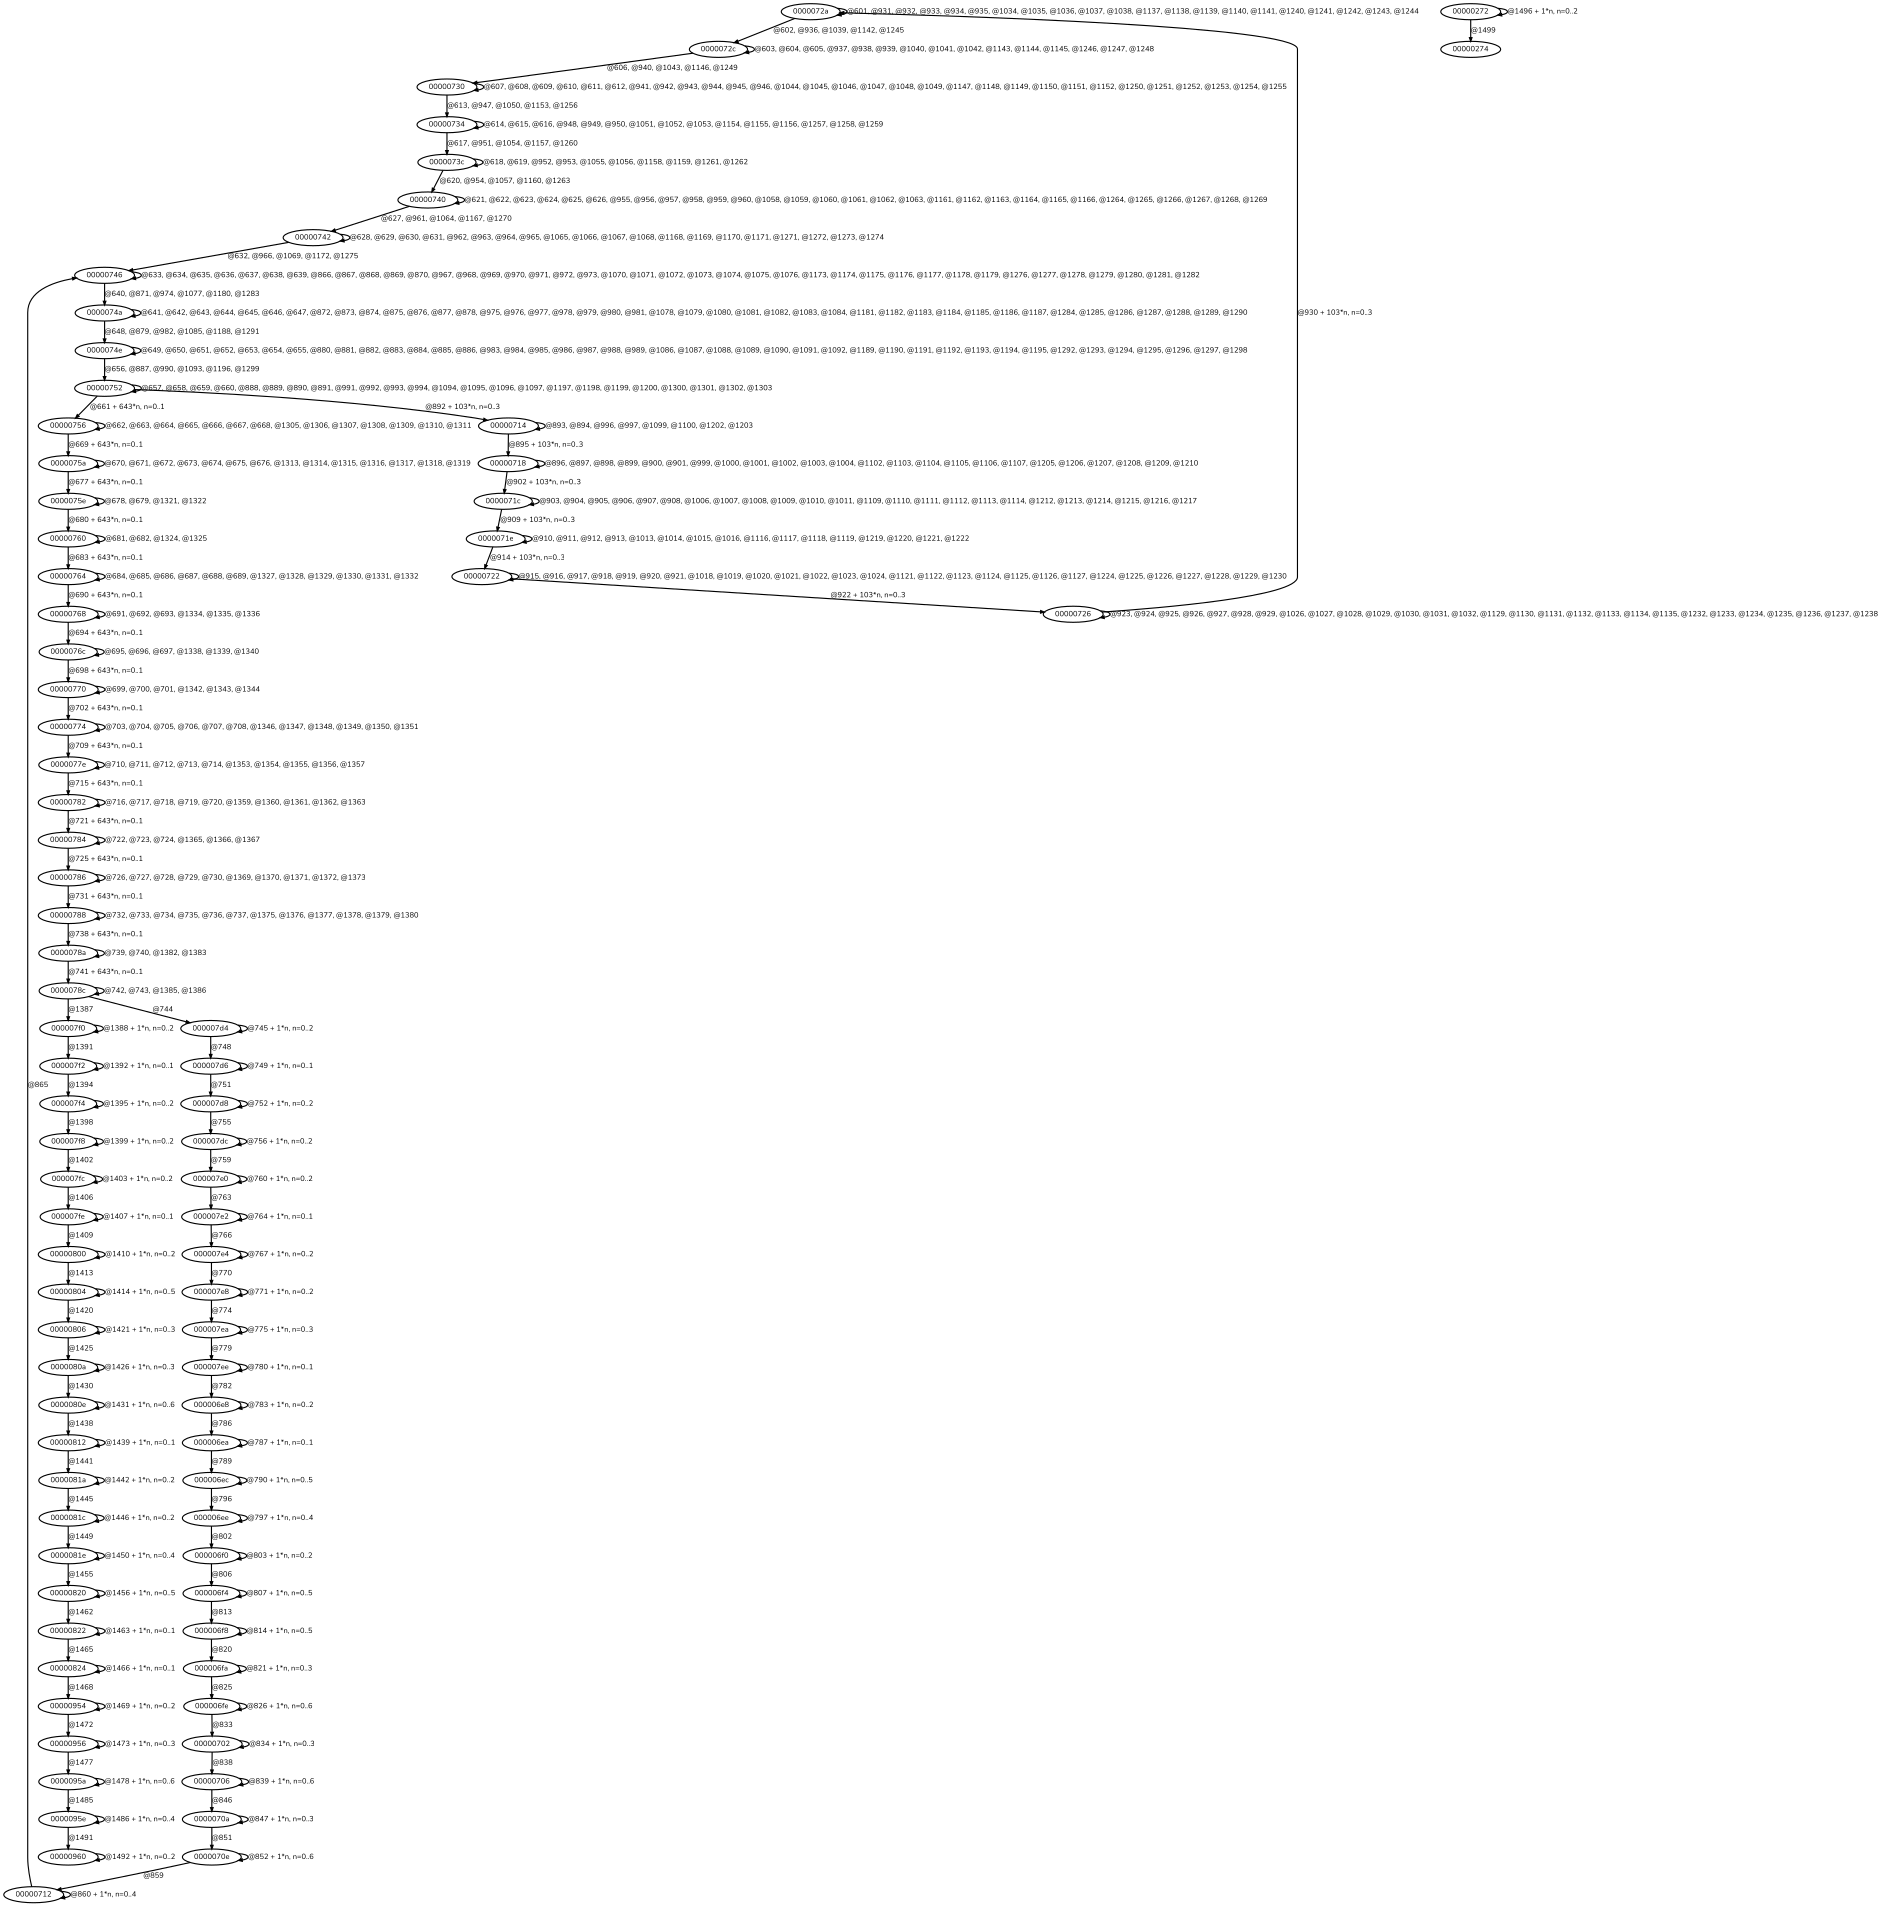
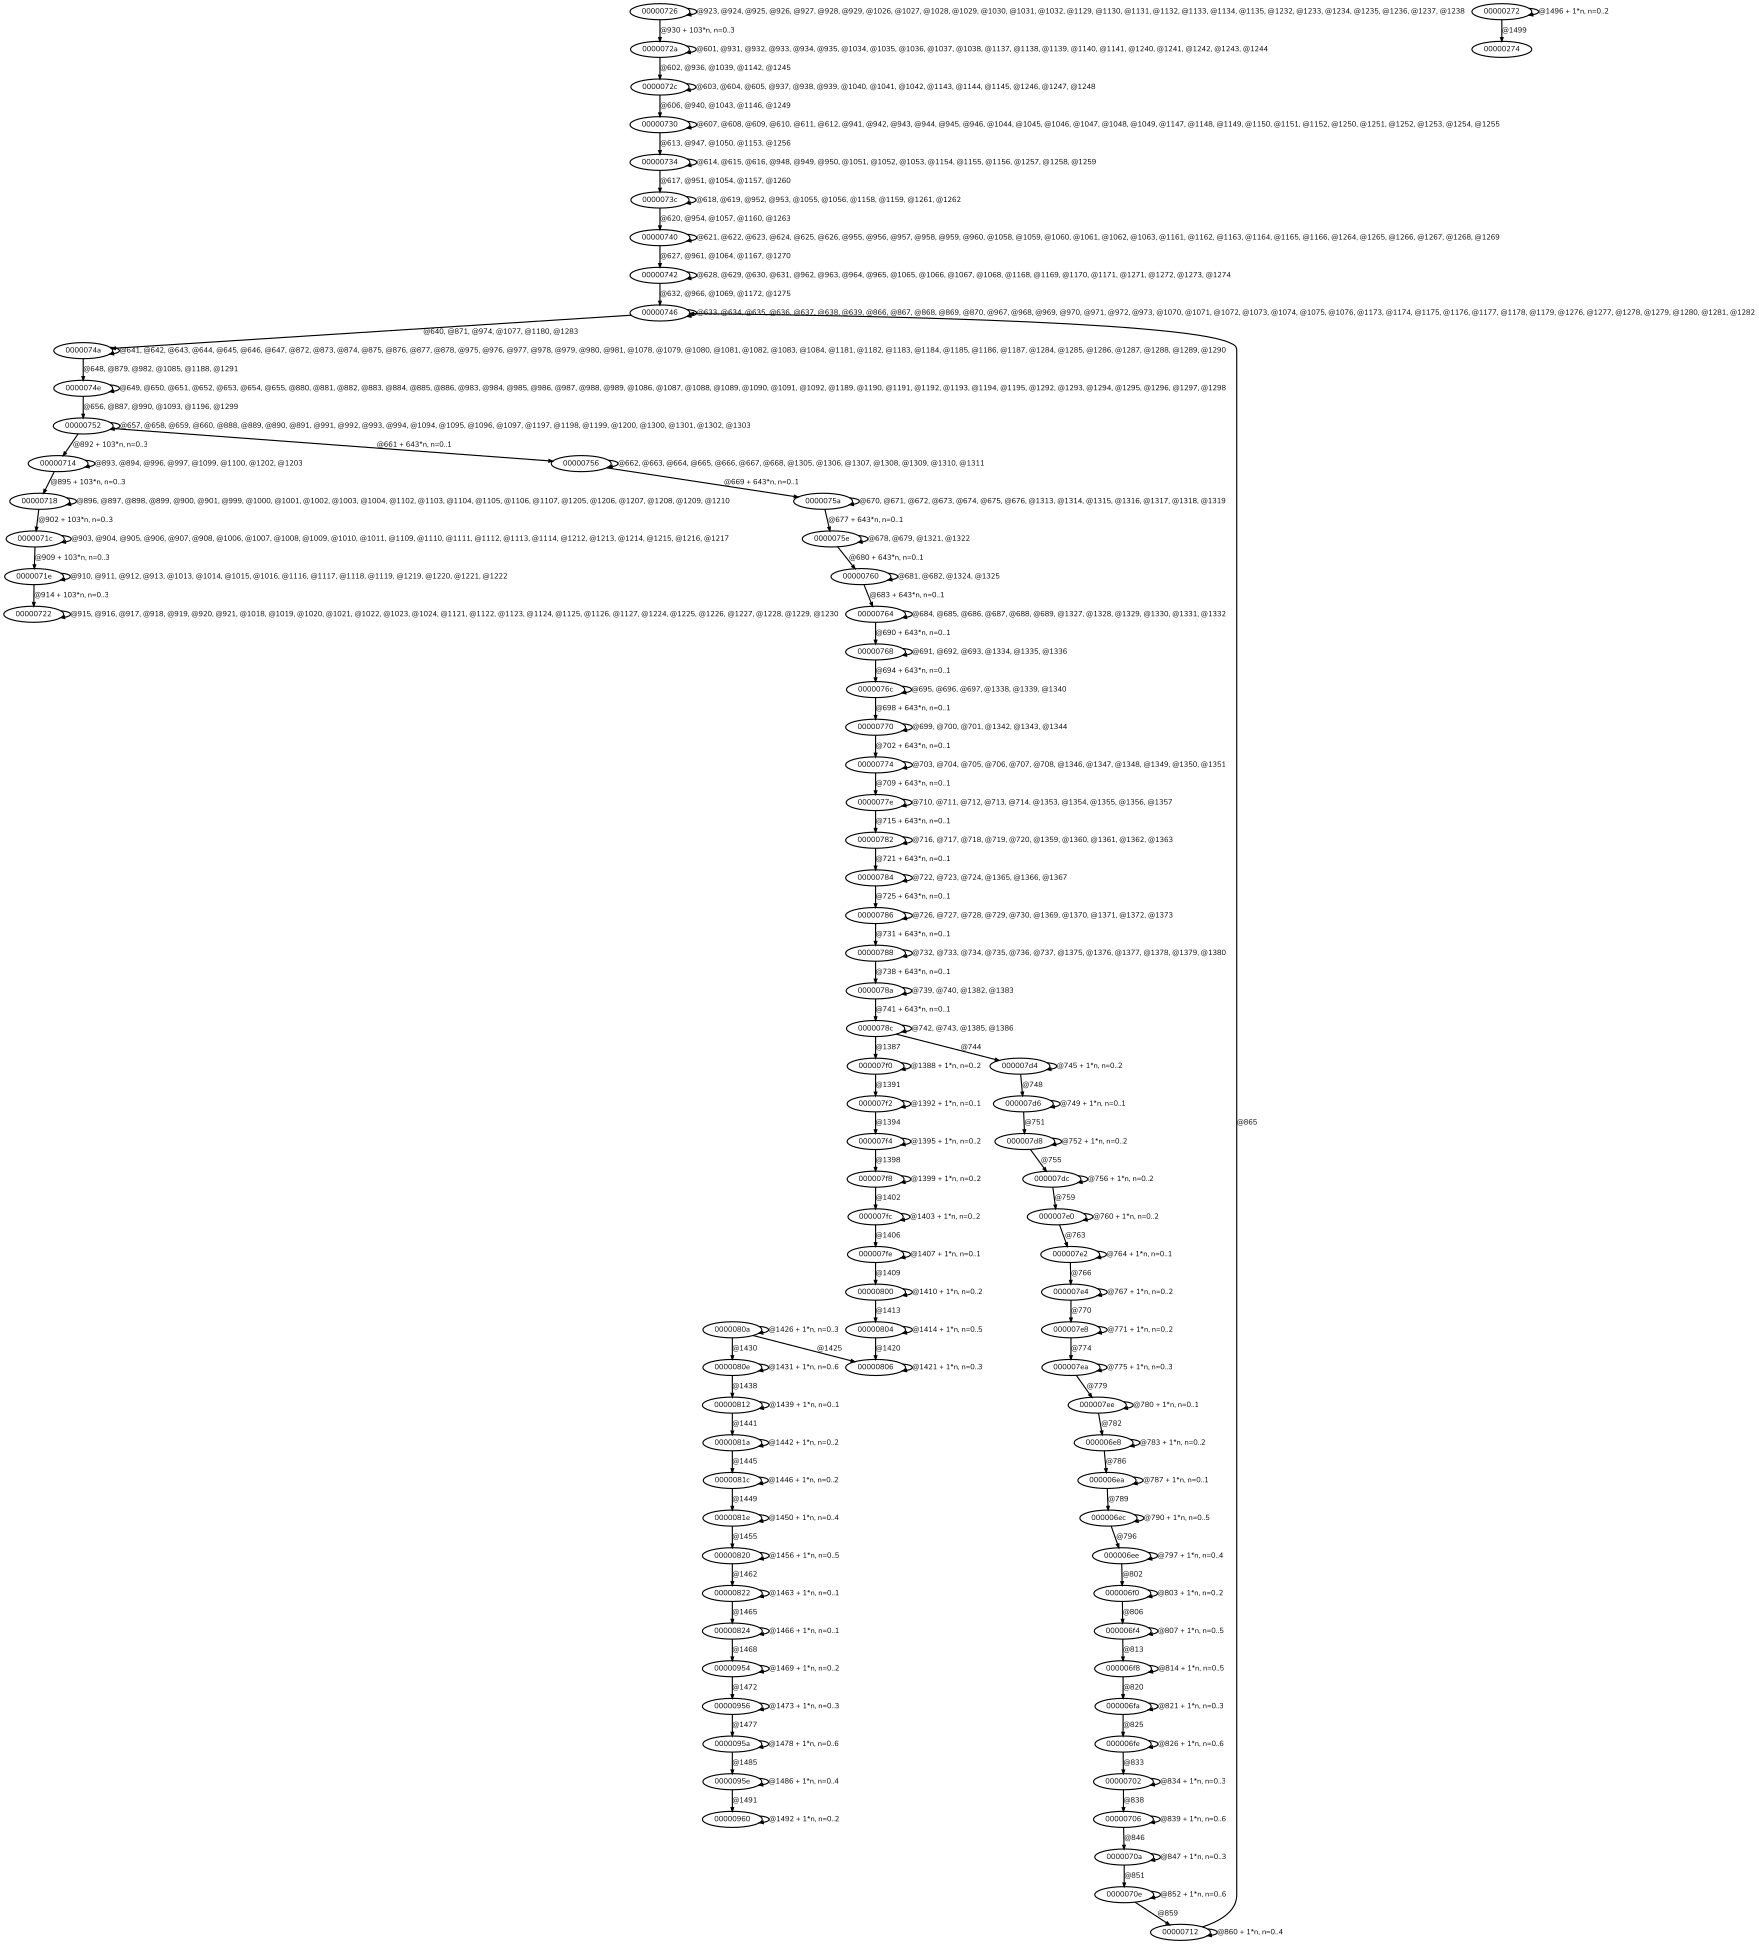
edge "00000722" -> "00000726": removed, label "@922 + 103*n, n=0..3"
edge "00000806" -> "0000080a": reversed
